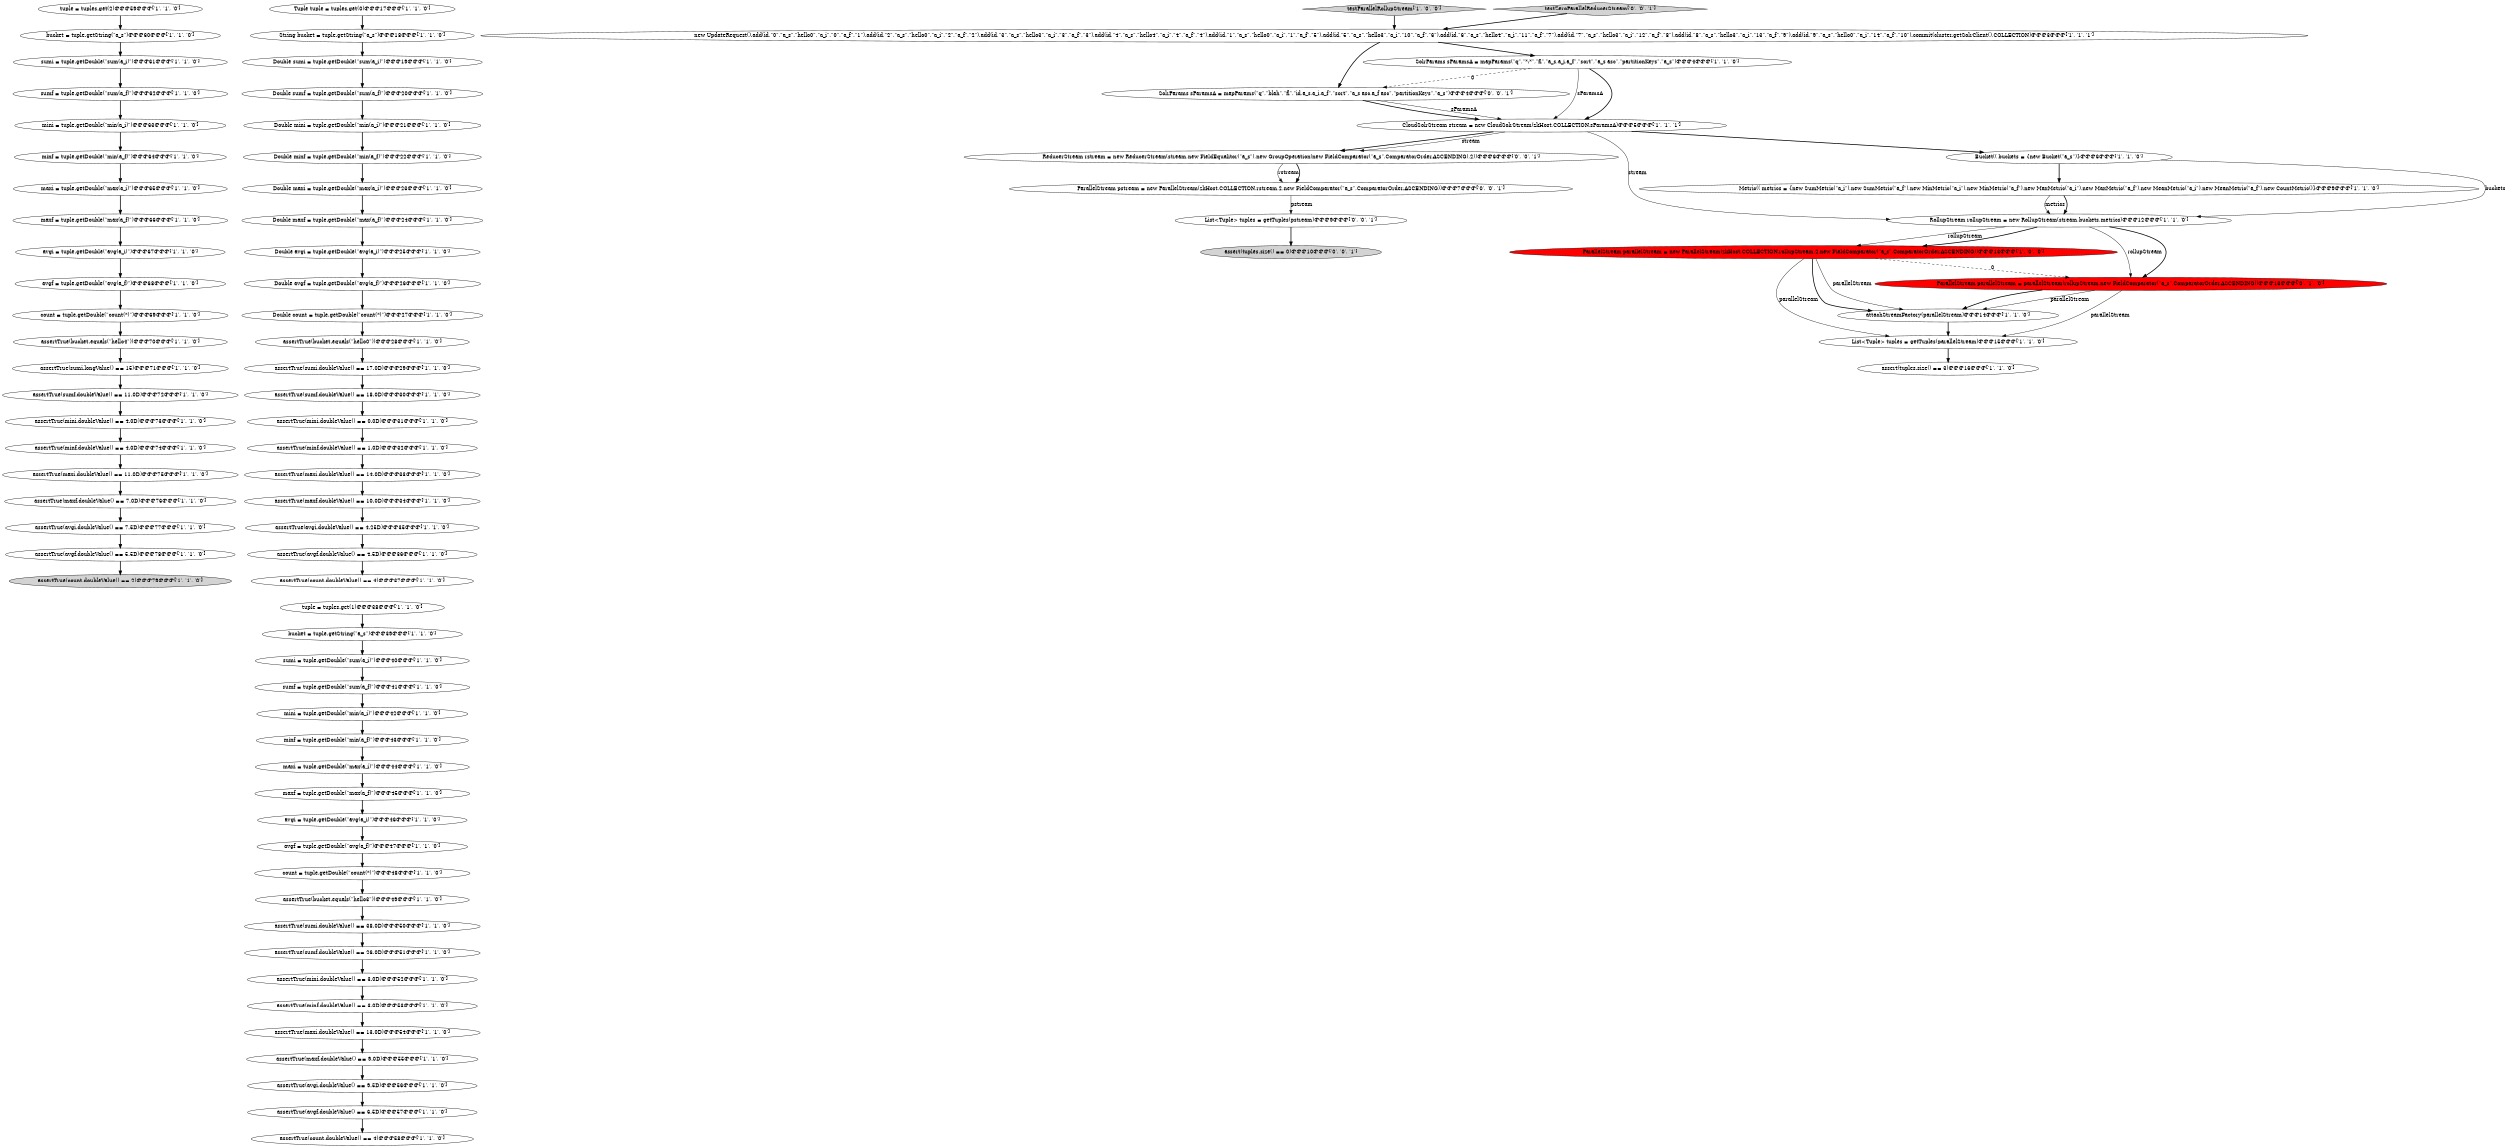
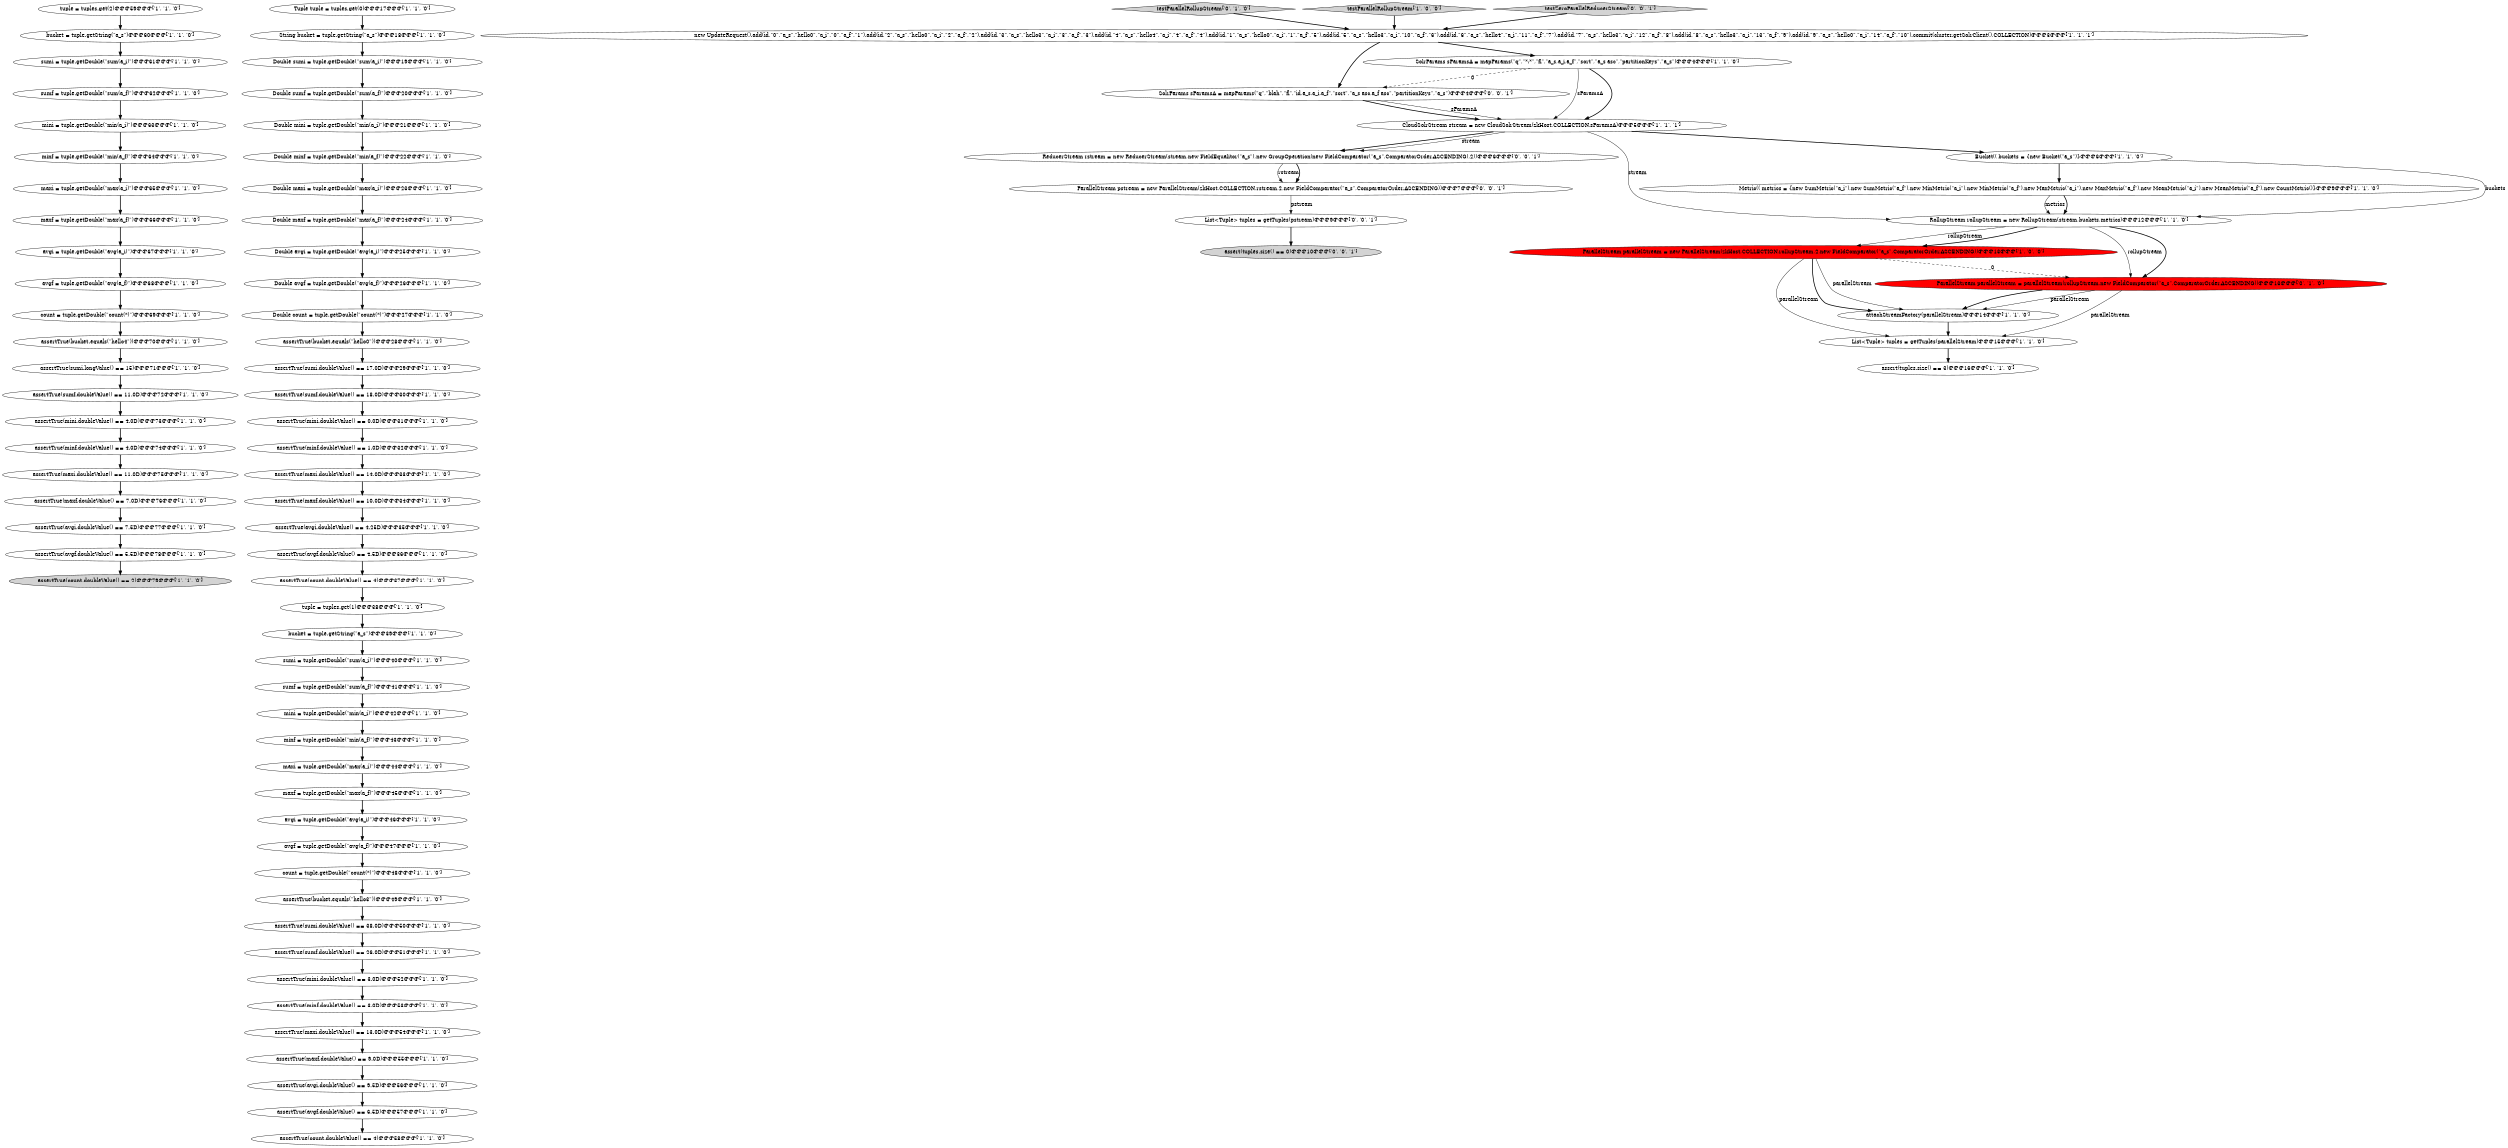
node "testParallelRollupStream['0', '1', '0']": added
edge "assertTrue(count.doubleValue() == 4)@@@37@@@['1', '1', '0']" -> "tuple = tuples.get(1)@@@38@@@['1', '1', '0']": added
